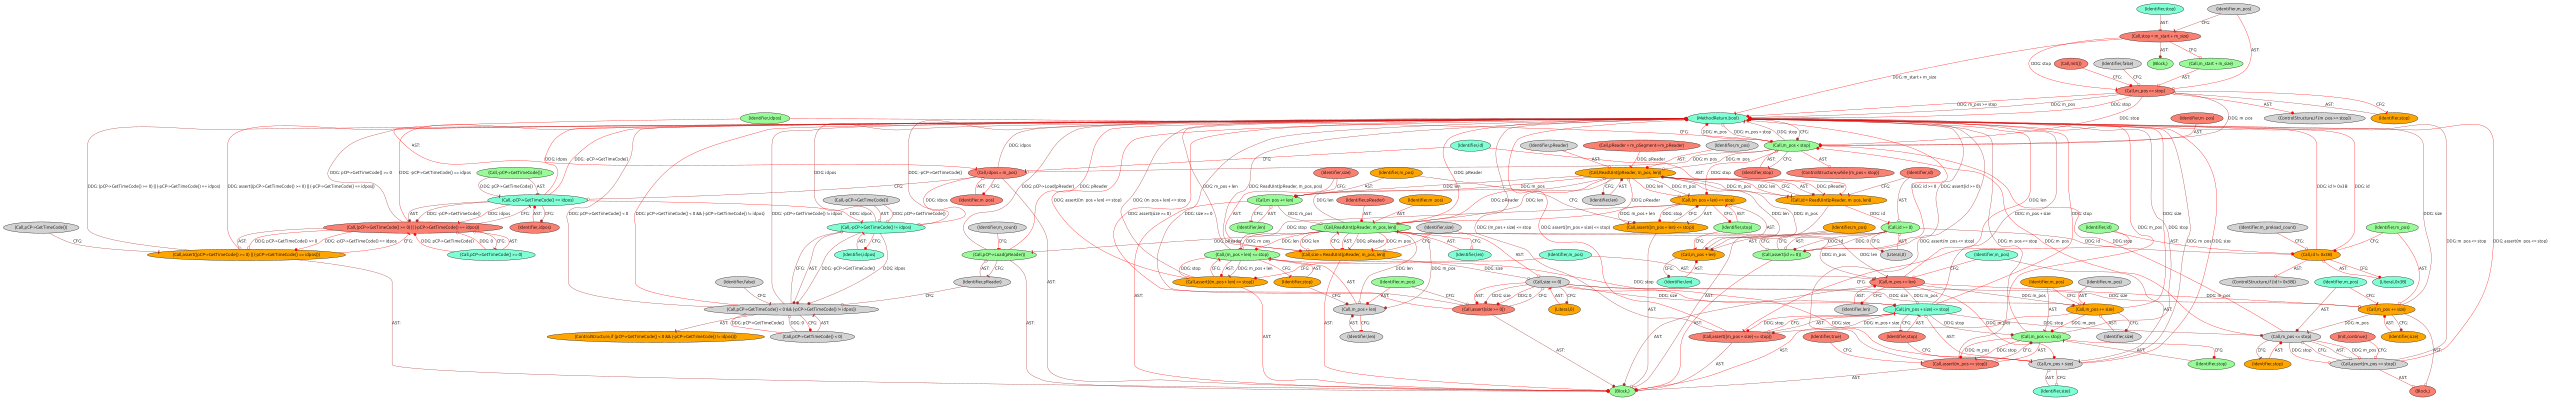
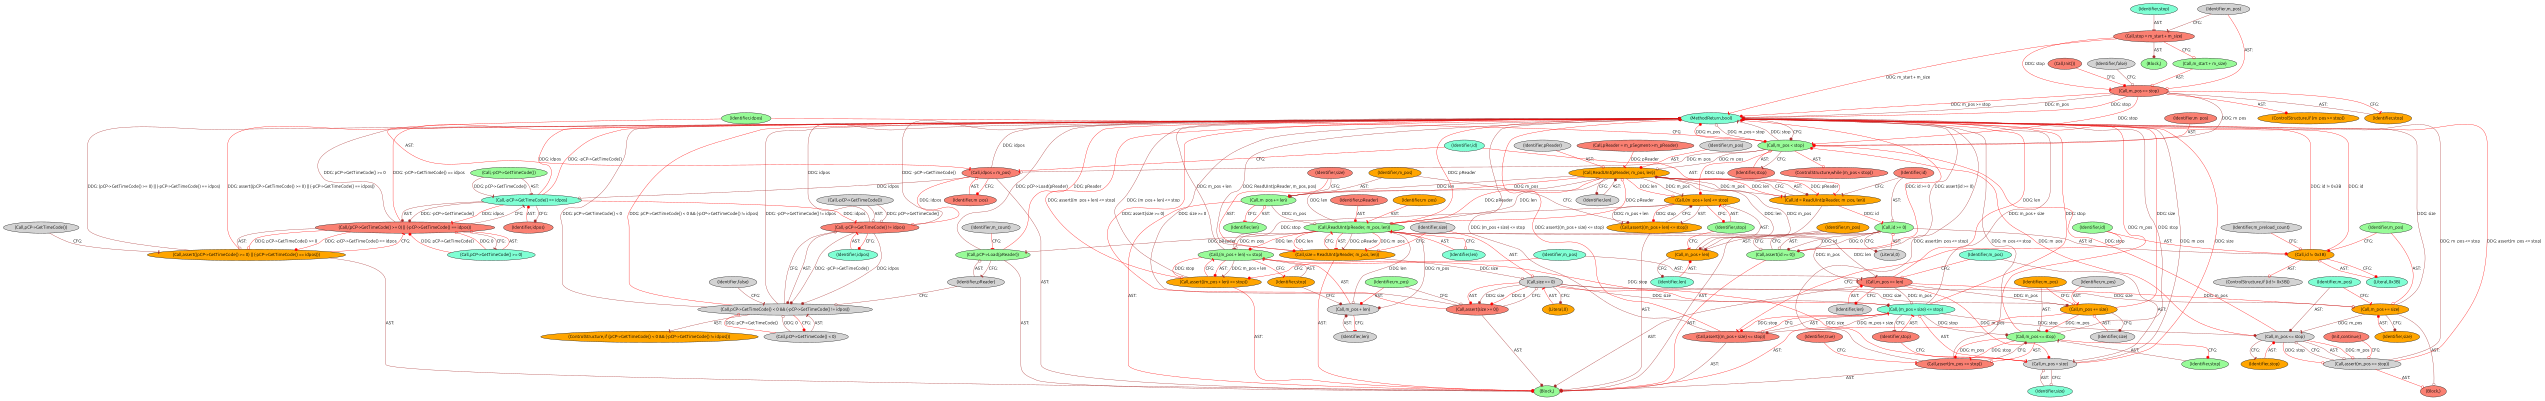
node "(ControlStructure,if (m_pos >= stop))": fillcolor lightgrey -> orange
edge "(Call,idpos = m_pos)" -> "(Call,-pCP->GetTimeCode() == idpos)": label "CFG: " -> "DDG: idpos"
node "(Call,-pCP->GetTimeCode() != idpos)": fillcolor aquamarine -> salmon
edge "(Call,id >= 0)" -> "(Call,id != 0x3B)": label "DDG: id" -> "AST: id"
